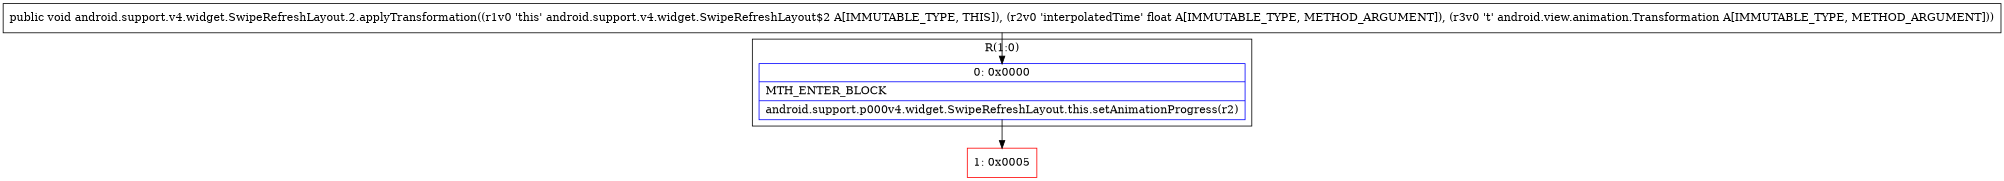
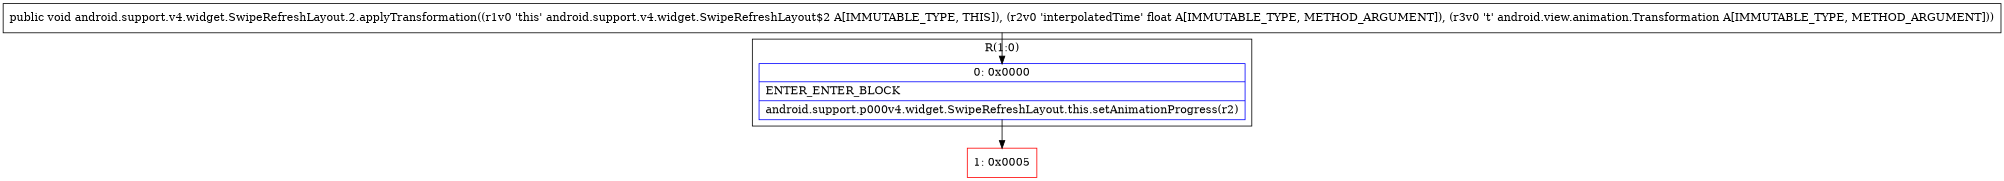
node "0: 0x0000": text "MTH_ENTER_BLOCK" -> "ENTER_ENTER_BLOCK"
